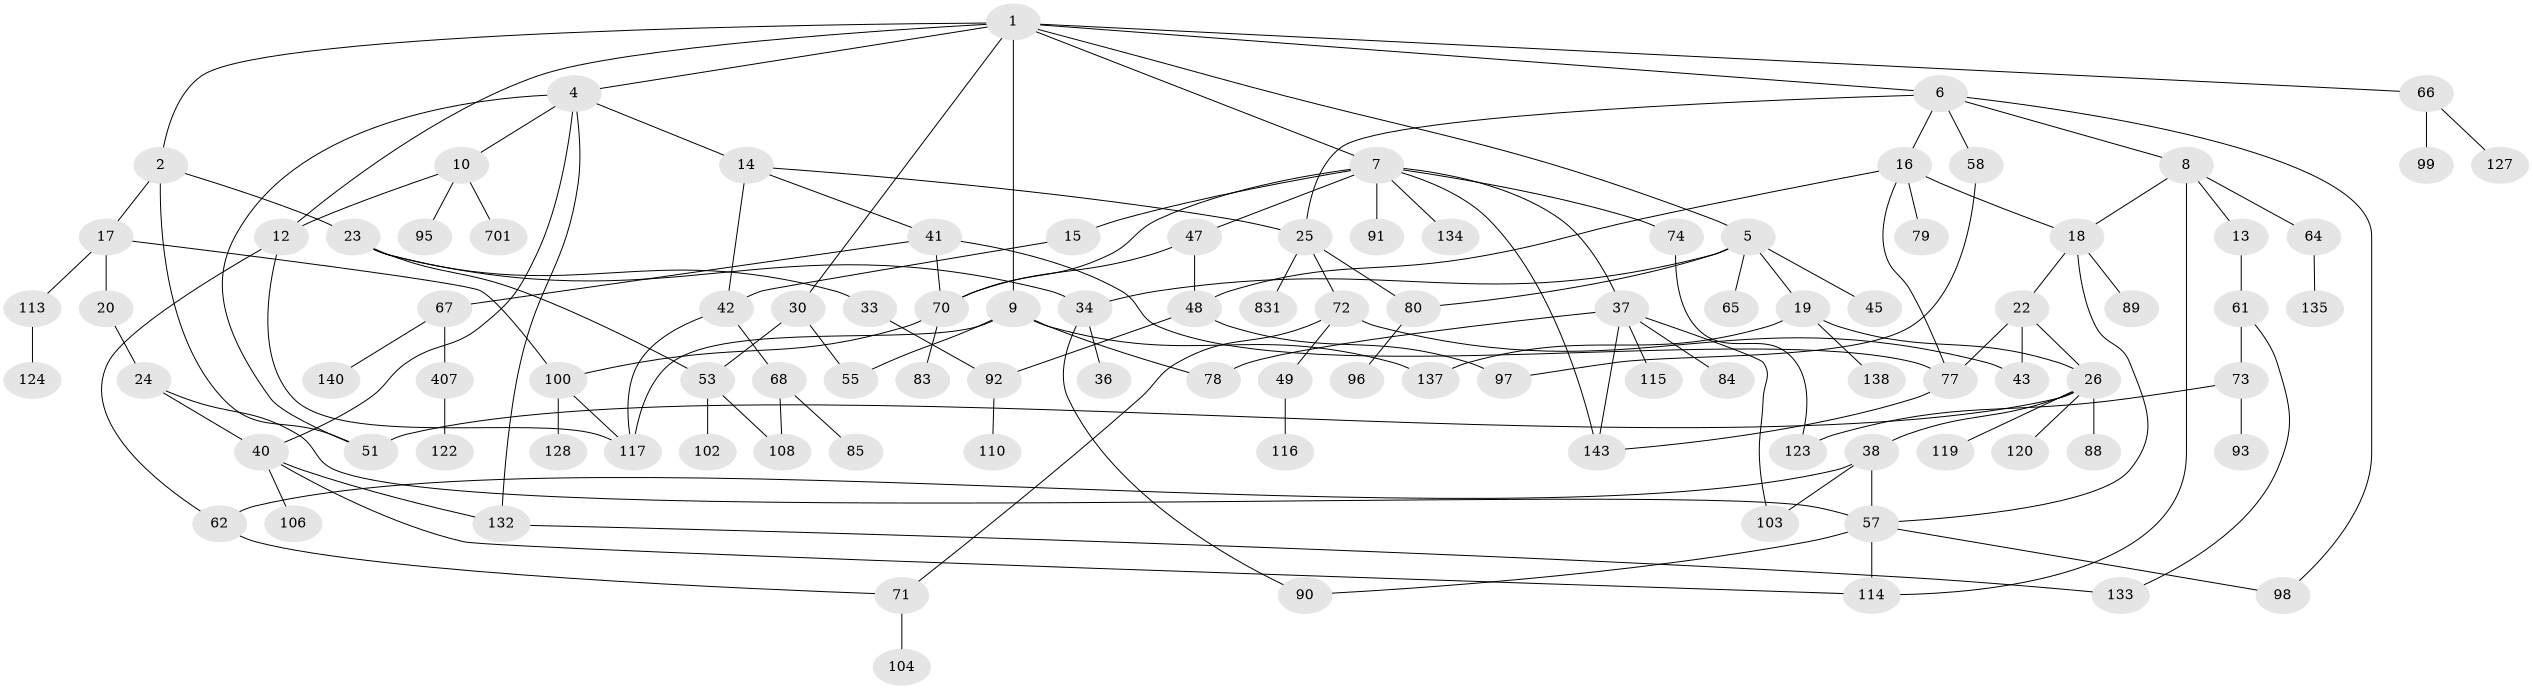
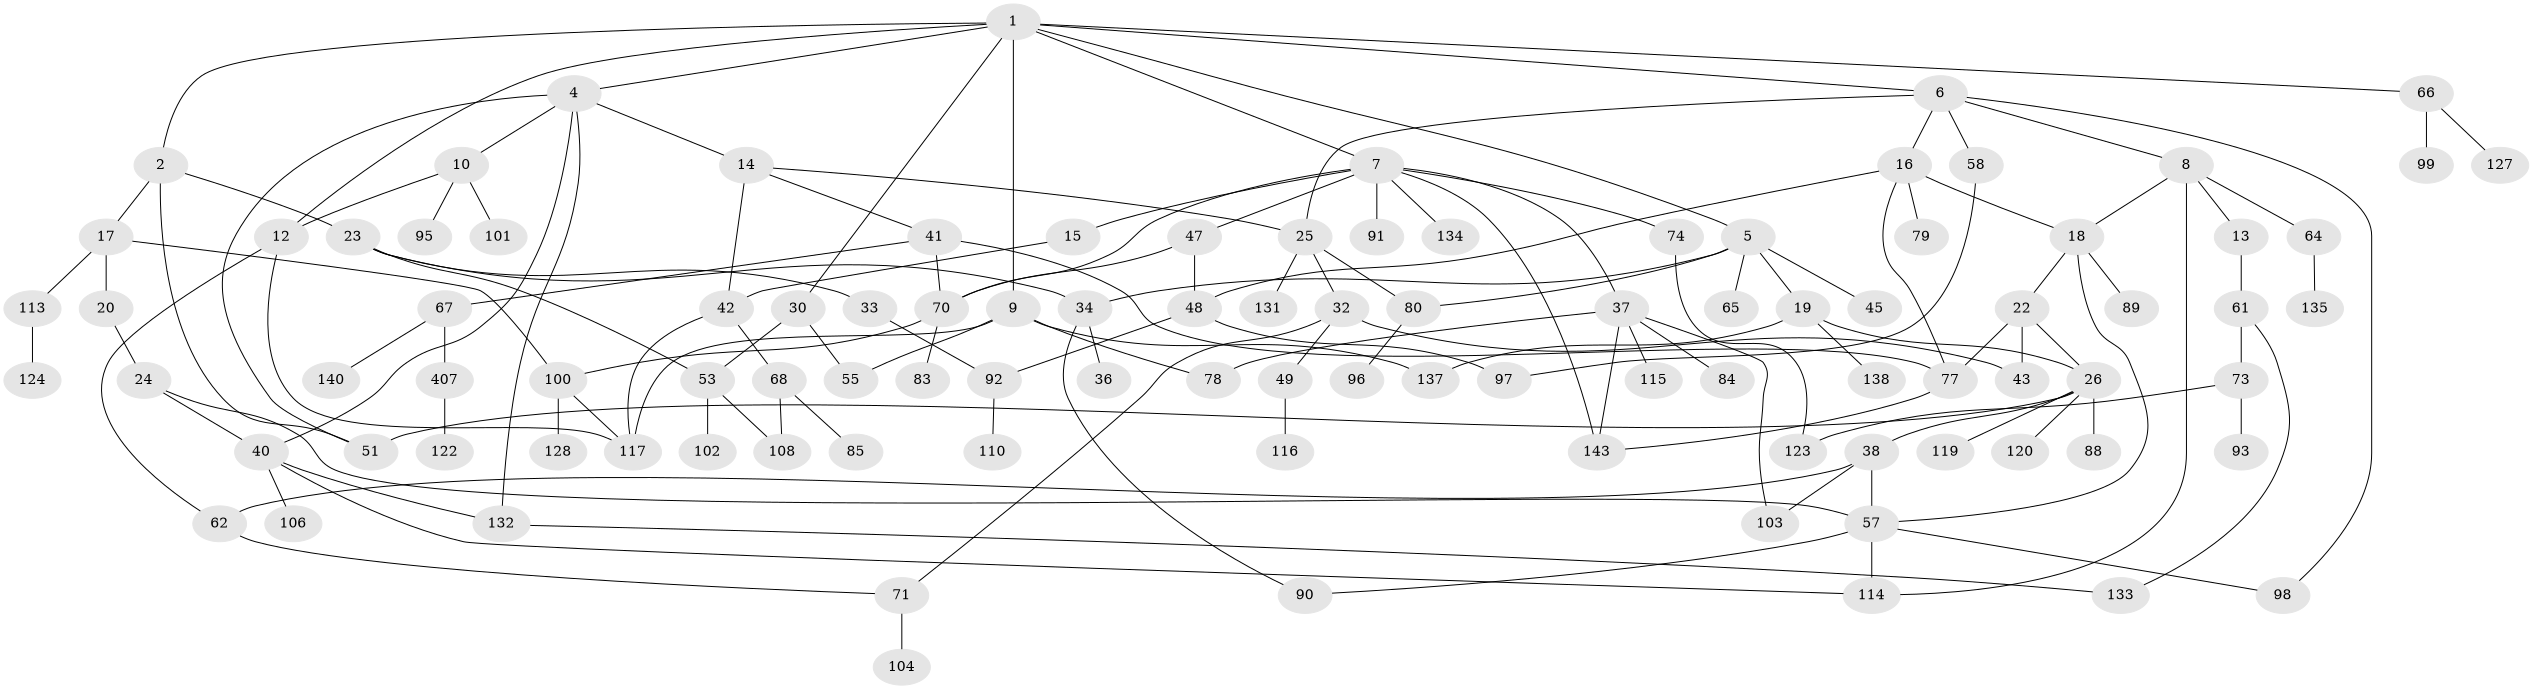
node "701": label "701" -> "101"
node "831": label "831" -> "131"
node "72": label "72" -> "32"
